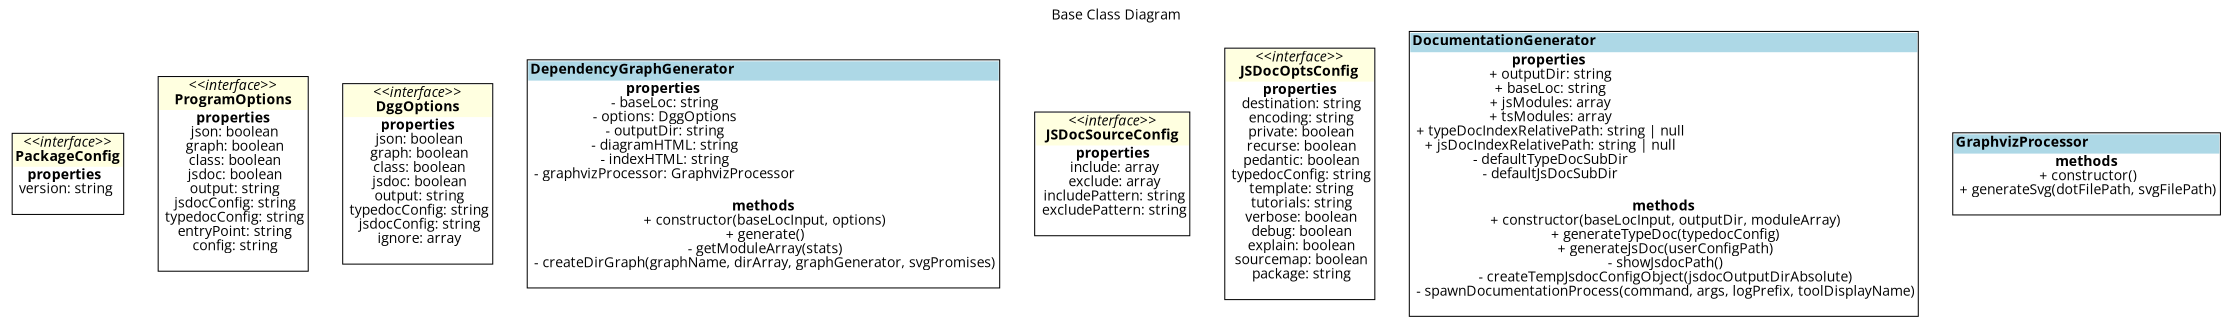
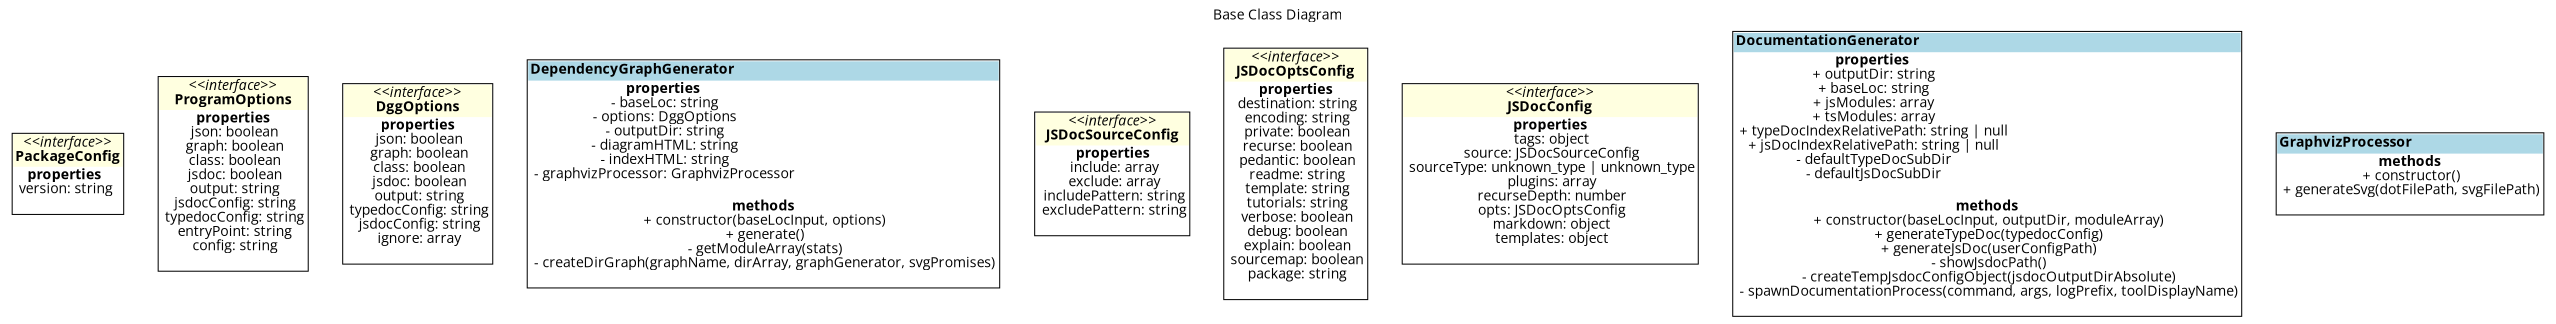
node "JSDocConfig": added
node "JSDocOptsConfig": text "typedocConfig: string" -> "readme: string"
